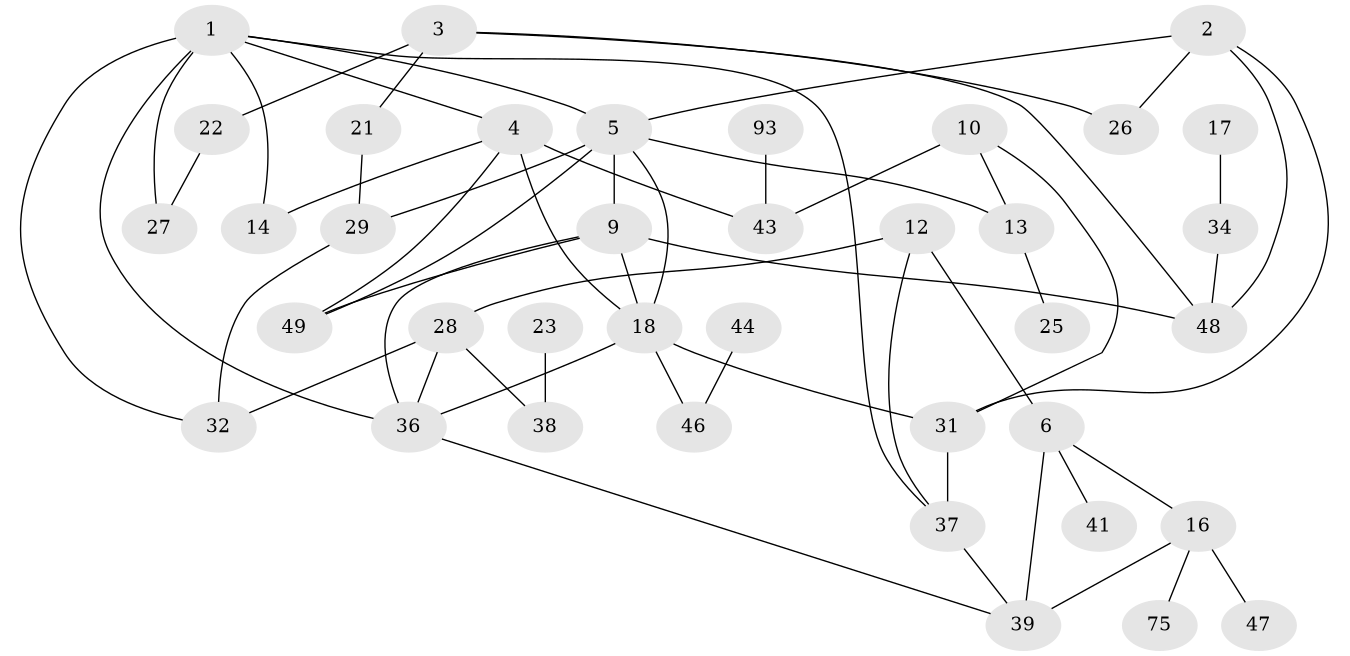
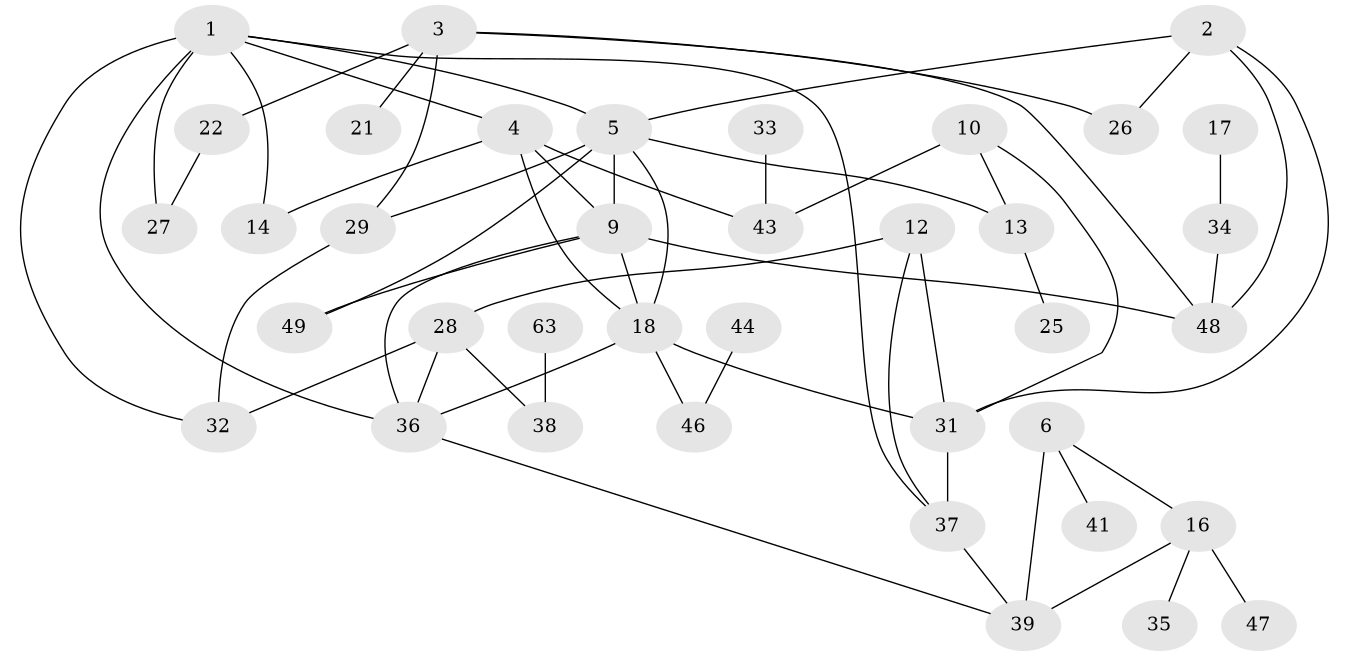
node "93": label "93" -> "33"
edge "21" -- "29": now "3" -- "29"
edge "4" -- "49": now "4" -- "9"
node "23": label "23" -> "63"
edge "12" -- "6": now "12" -- "31"
node "75": label "75" -> "35"
